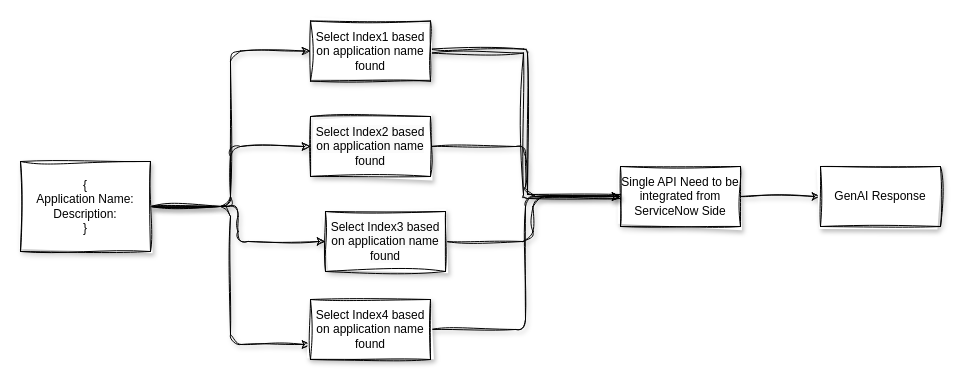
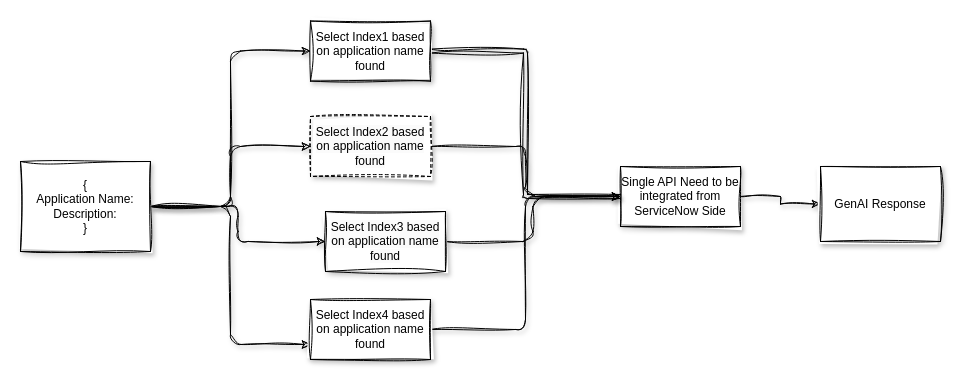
node "Select Index2 based on application name found": style solid -> dashed
node "GenAI Response": size 120x60 -> 120x75
